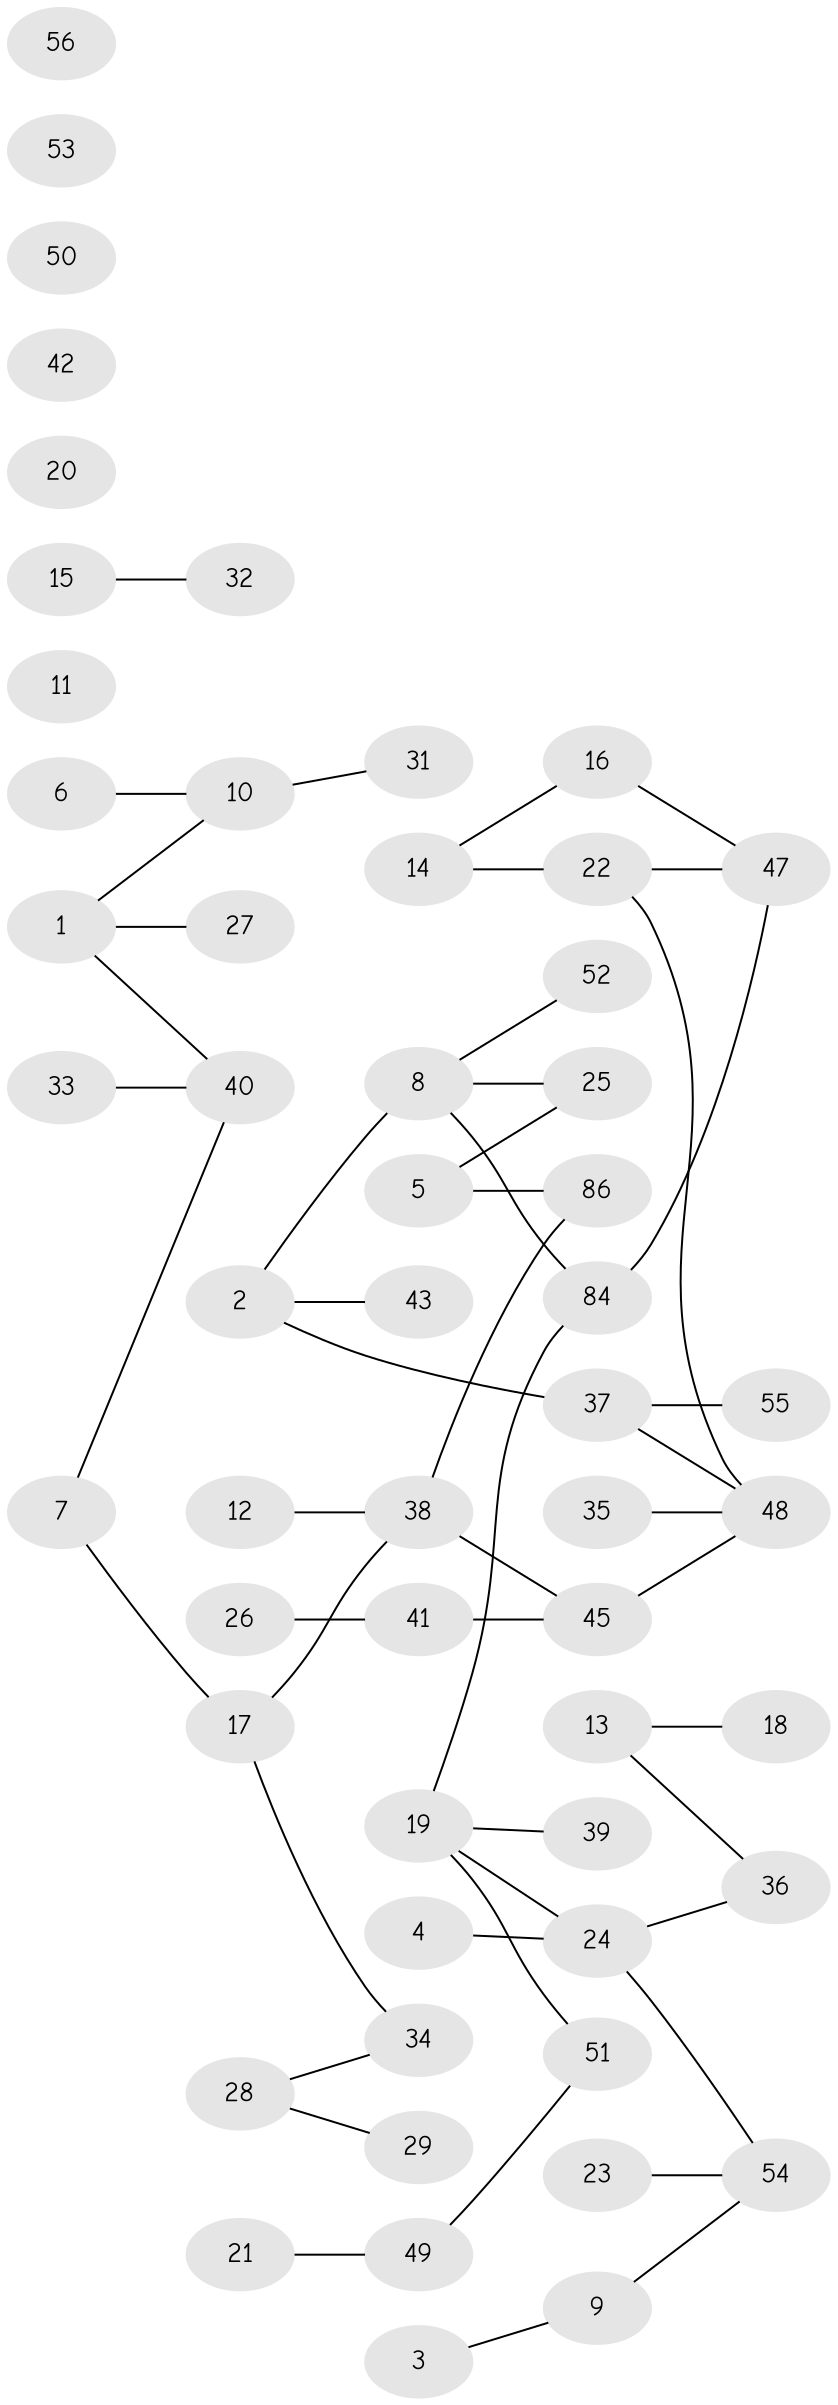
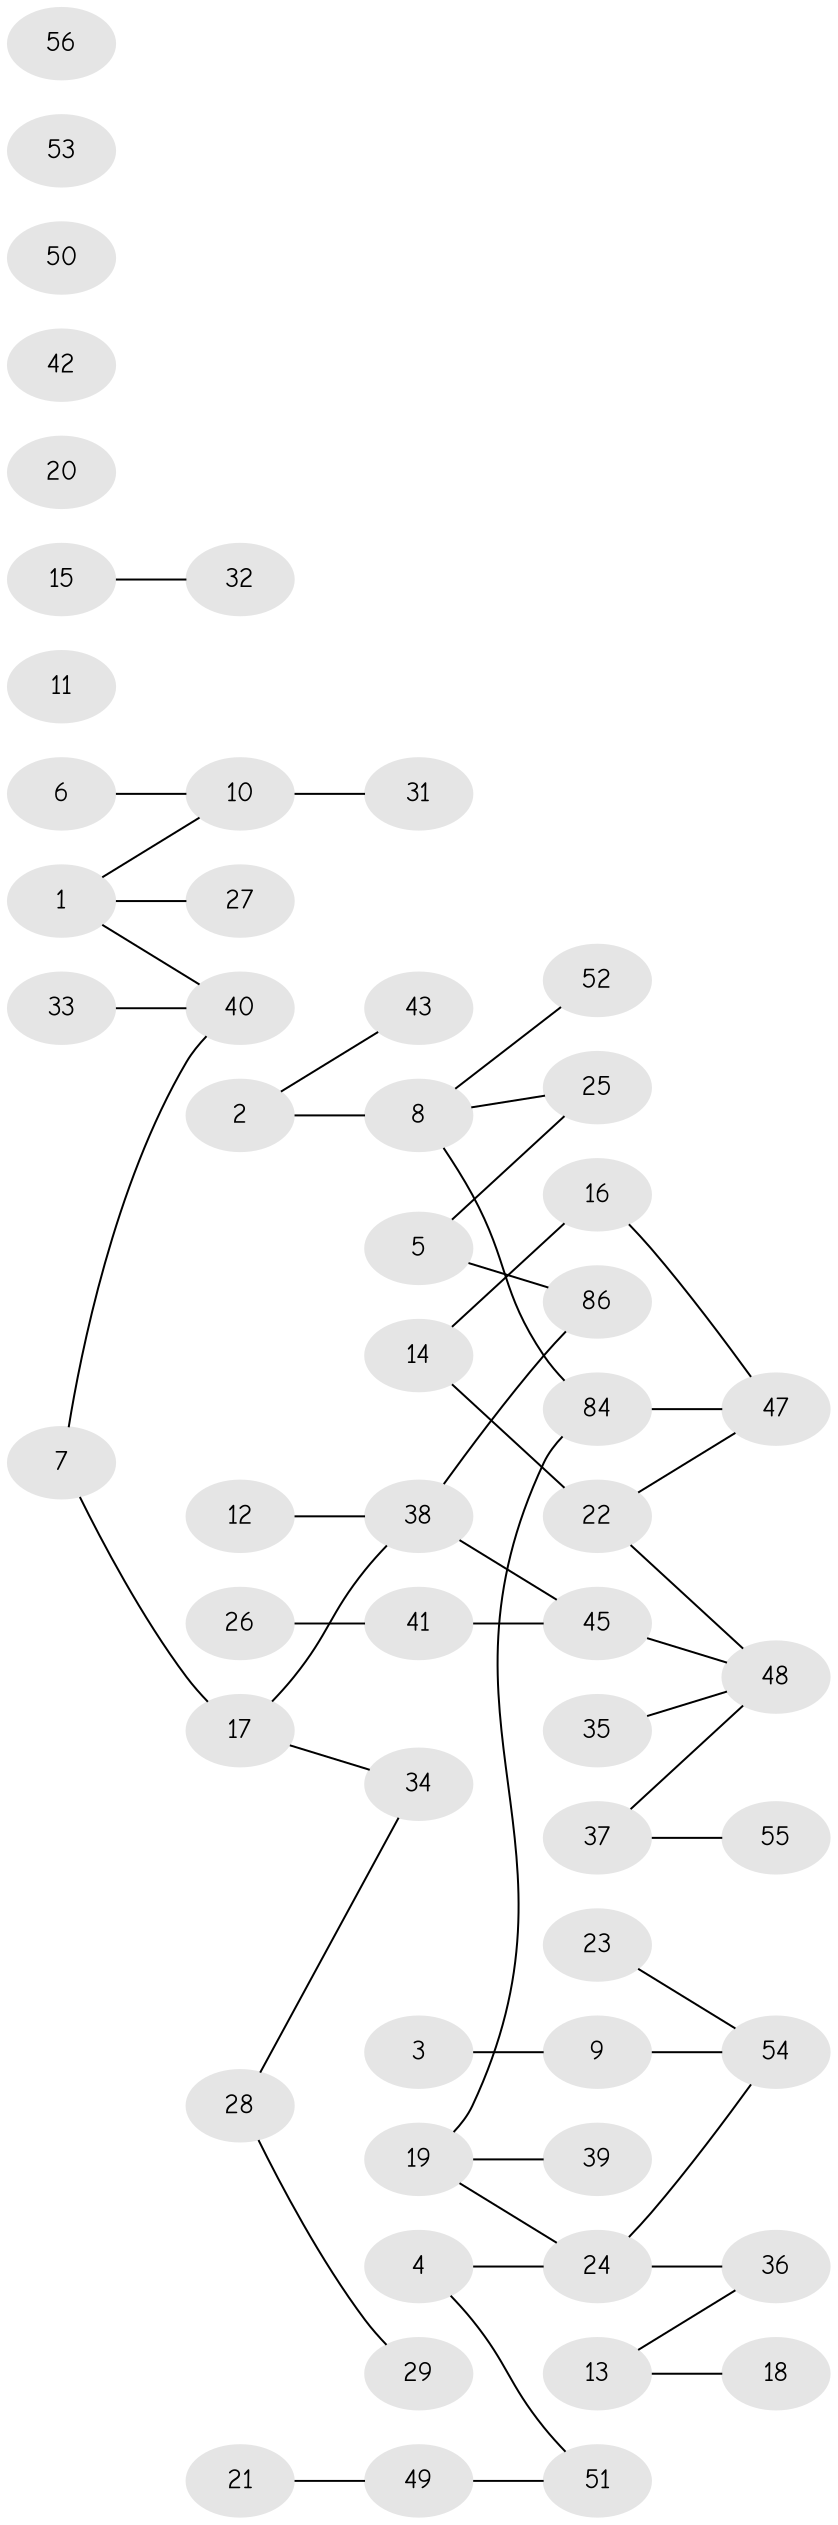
edge "2" -- "37": removed
edge "19" -- "51": now "4" -- "51"
